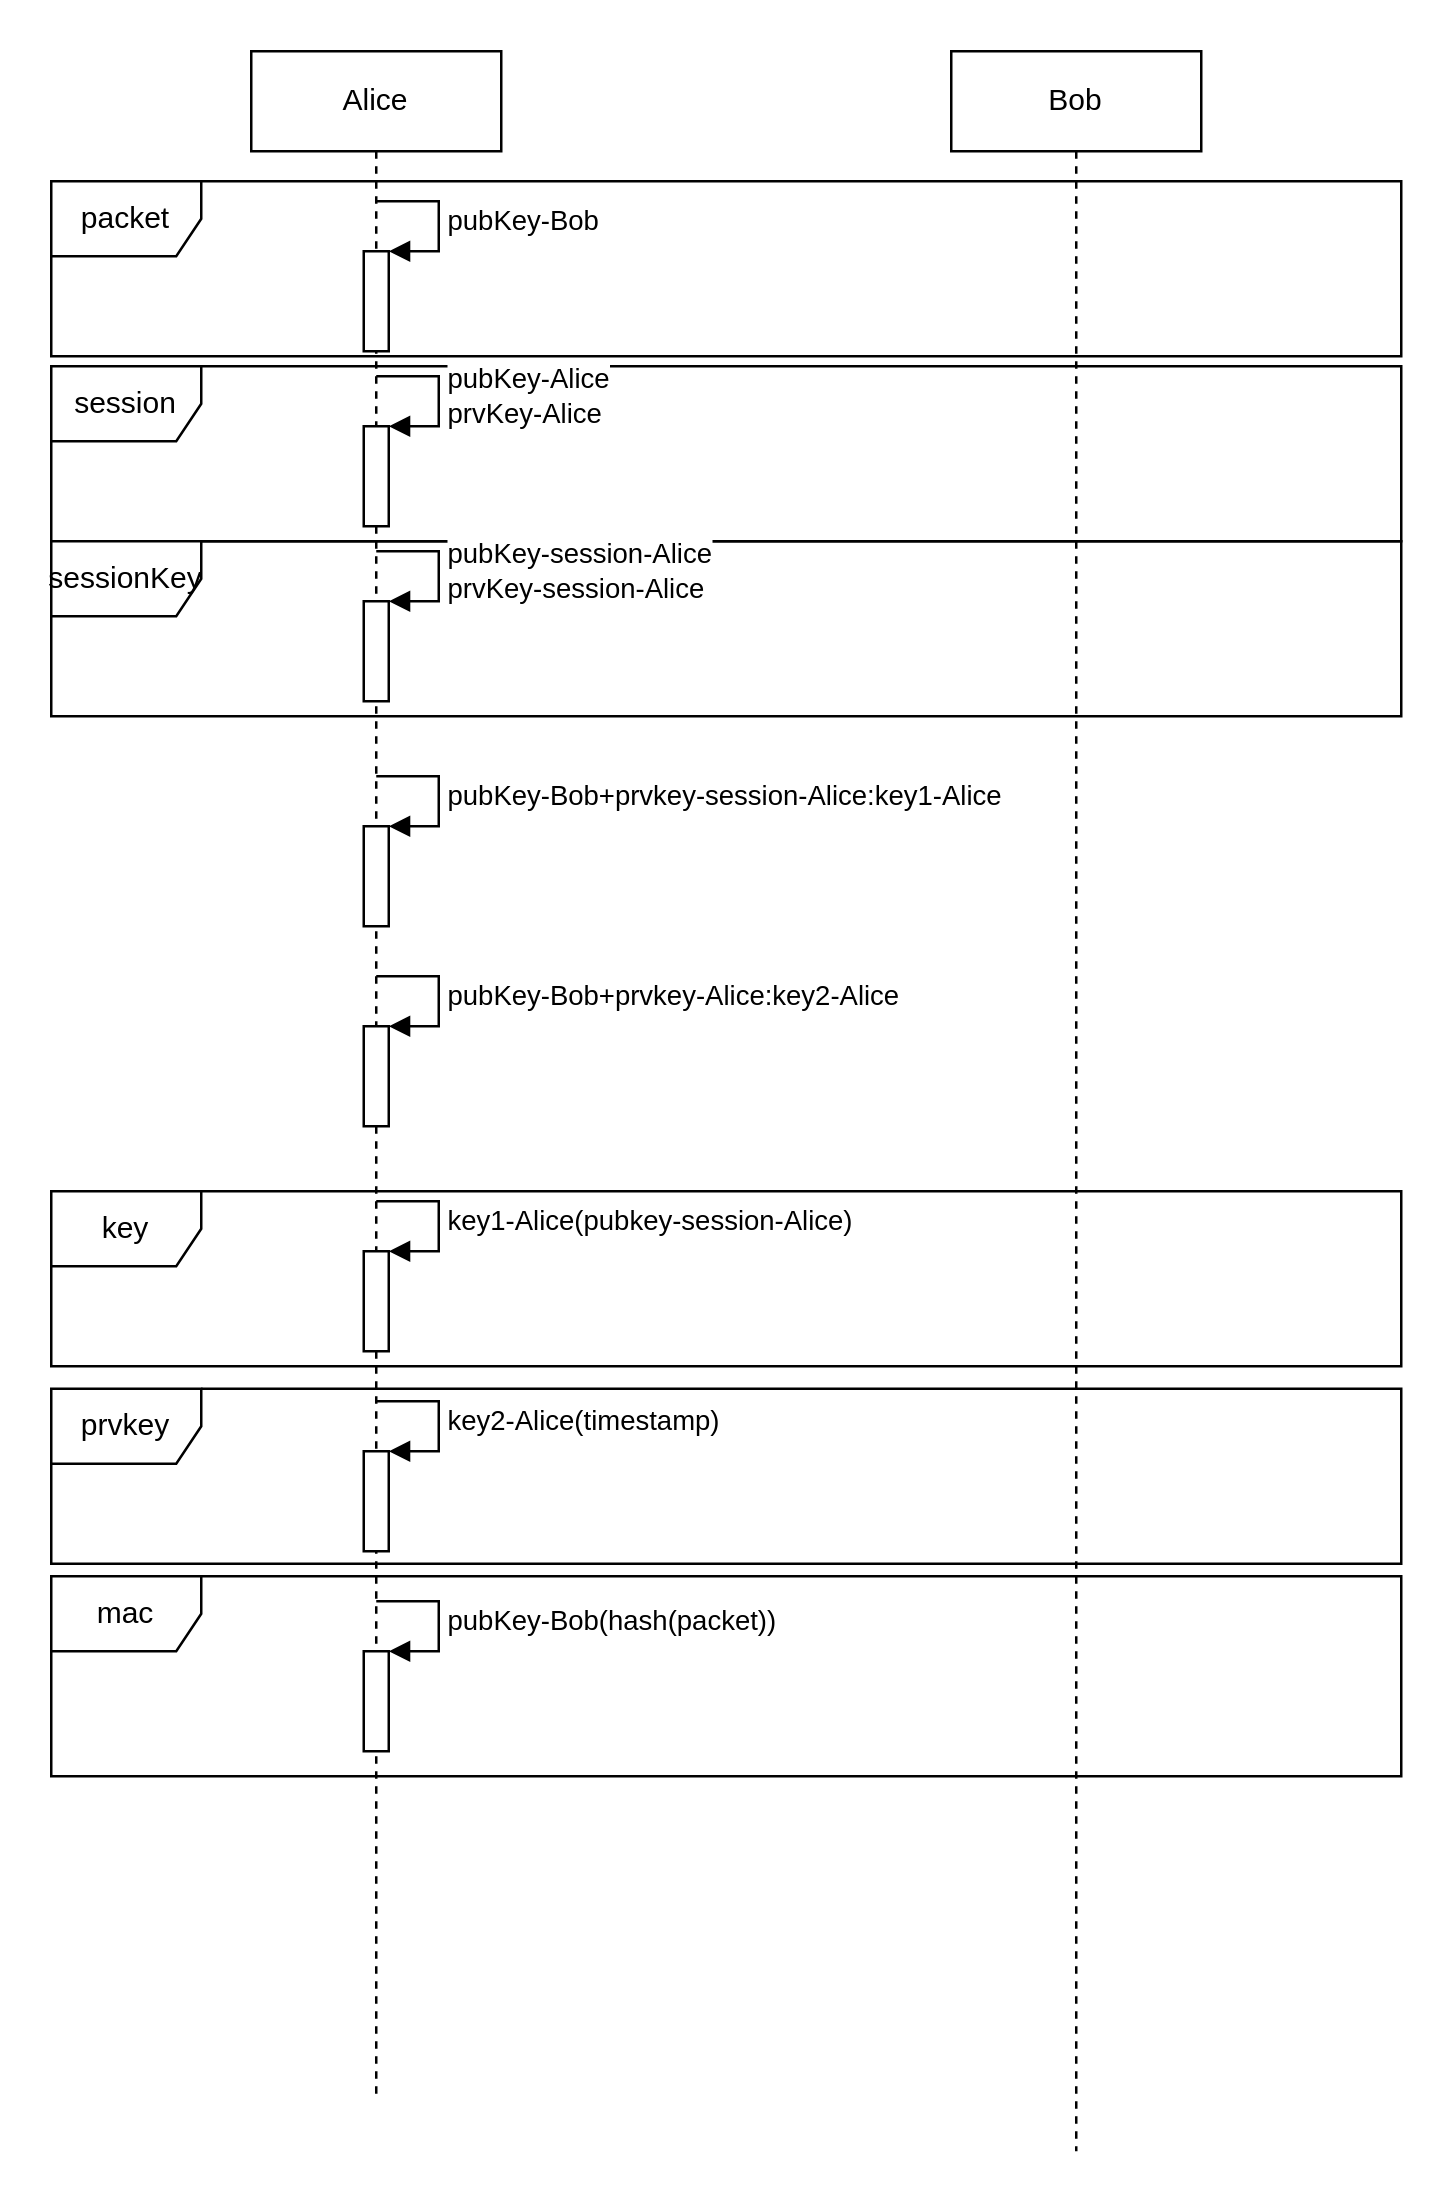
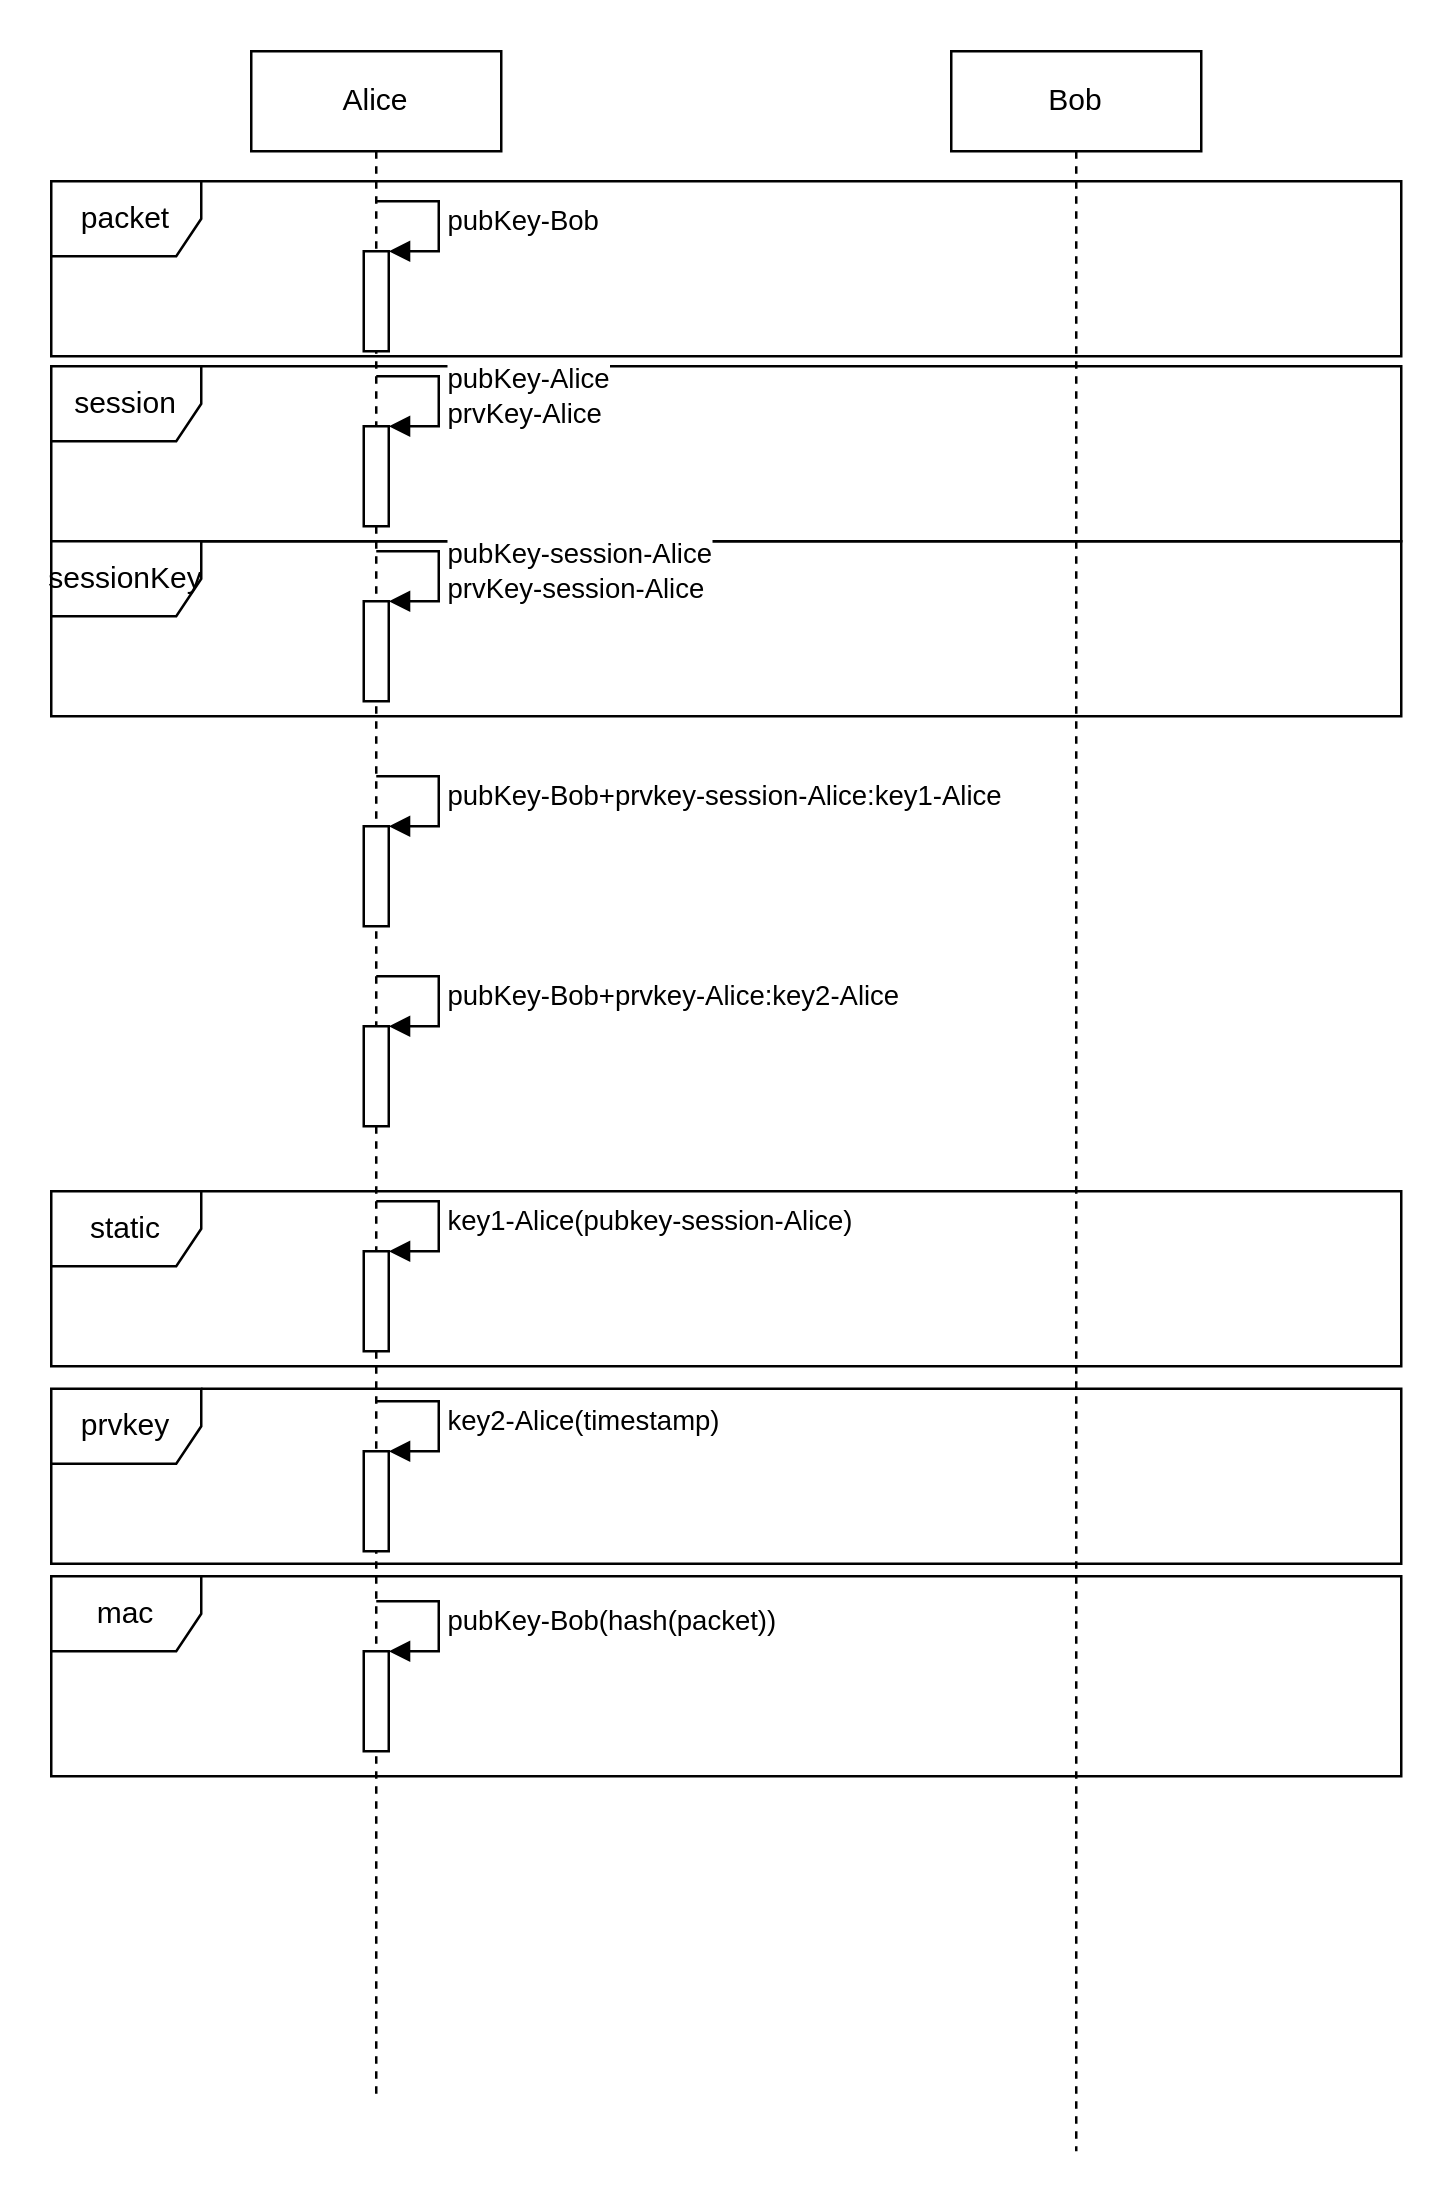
node "key": label "key" -> "static"
